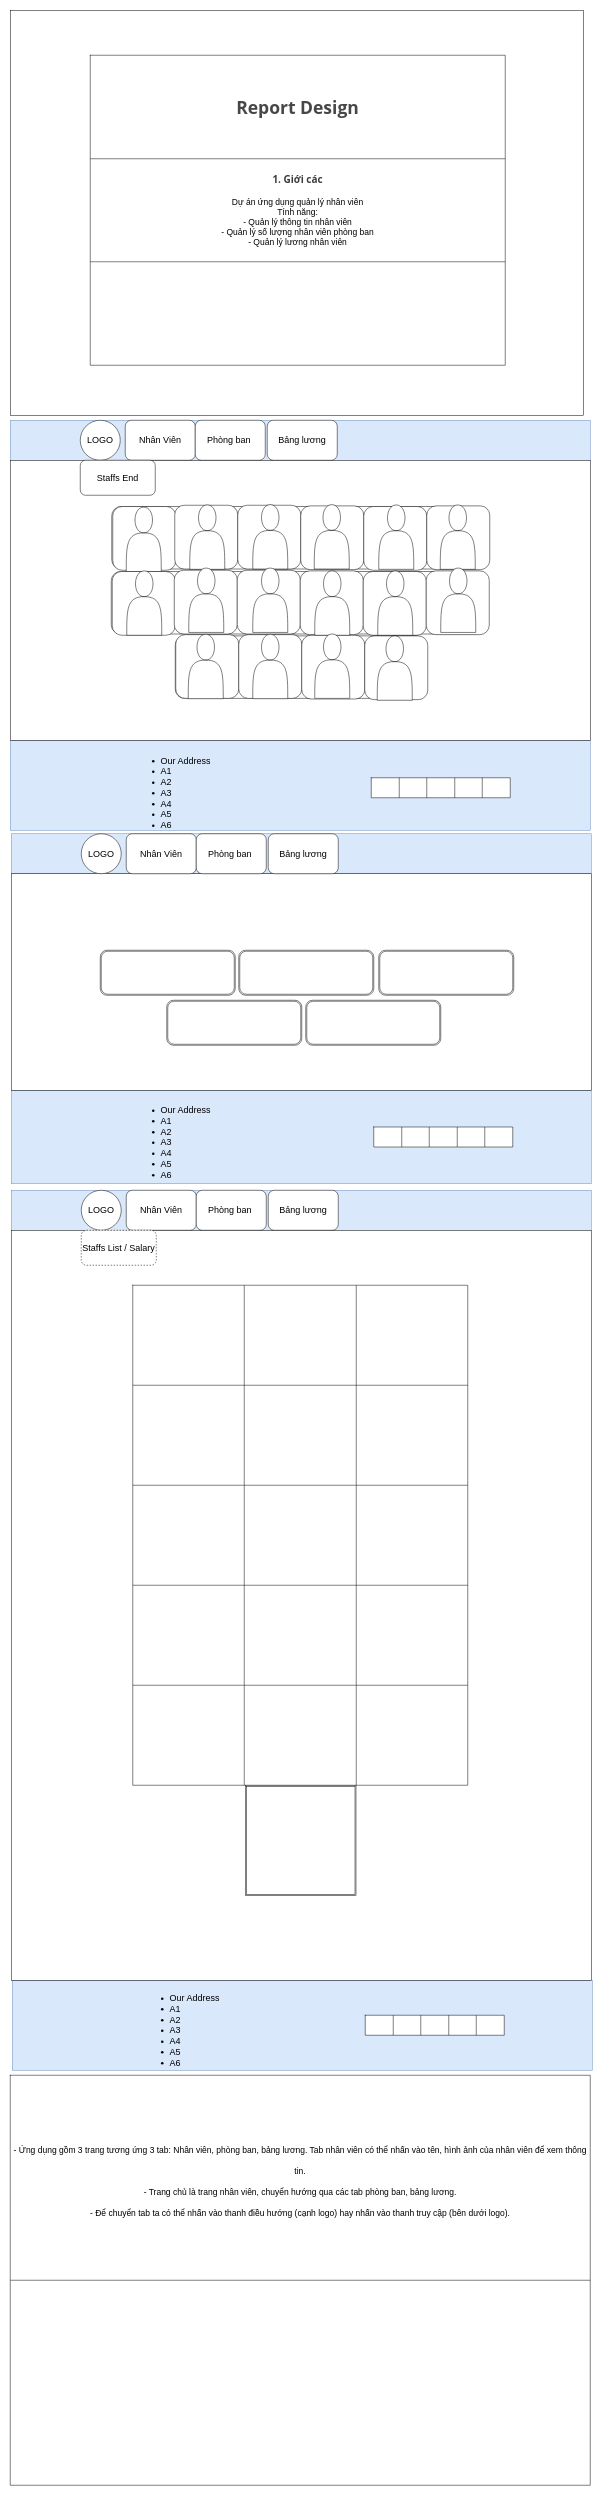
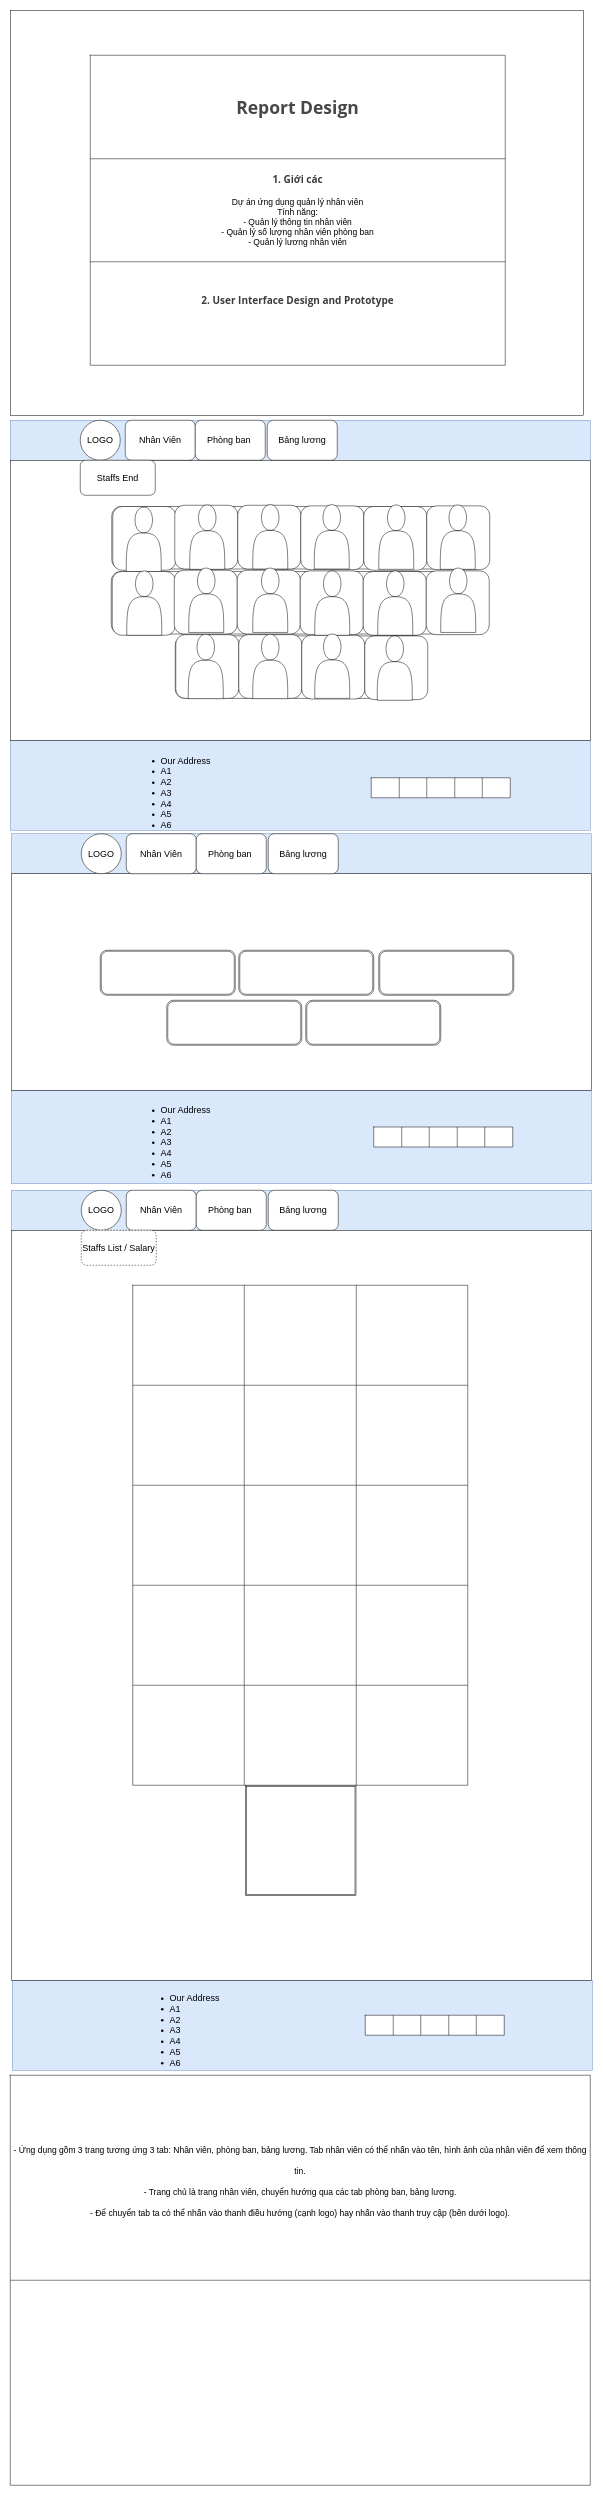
node "2. User Interface Design and Prototype": added
